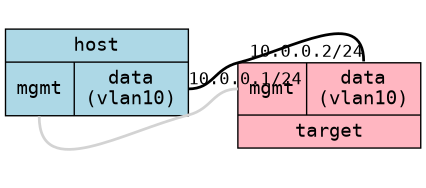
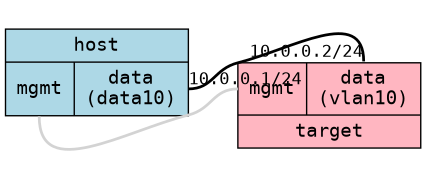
node "host": text "(vlan10)" -> "(data10)"
